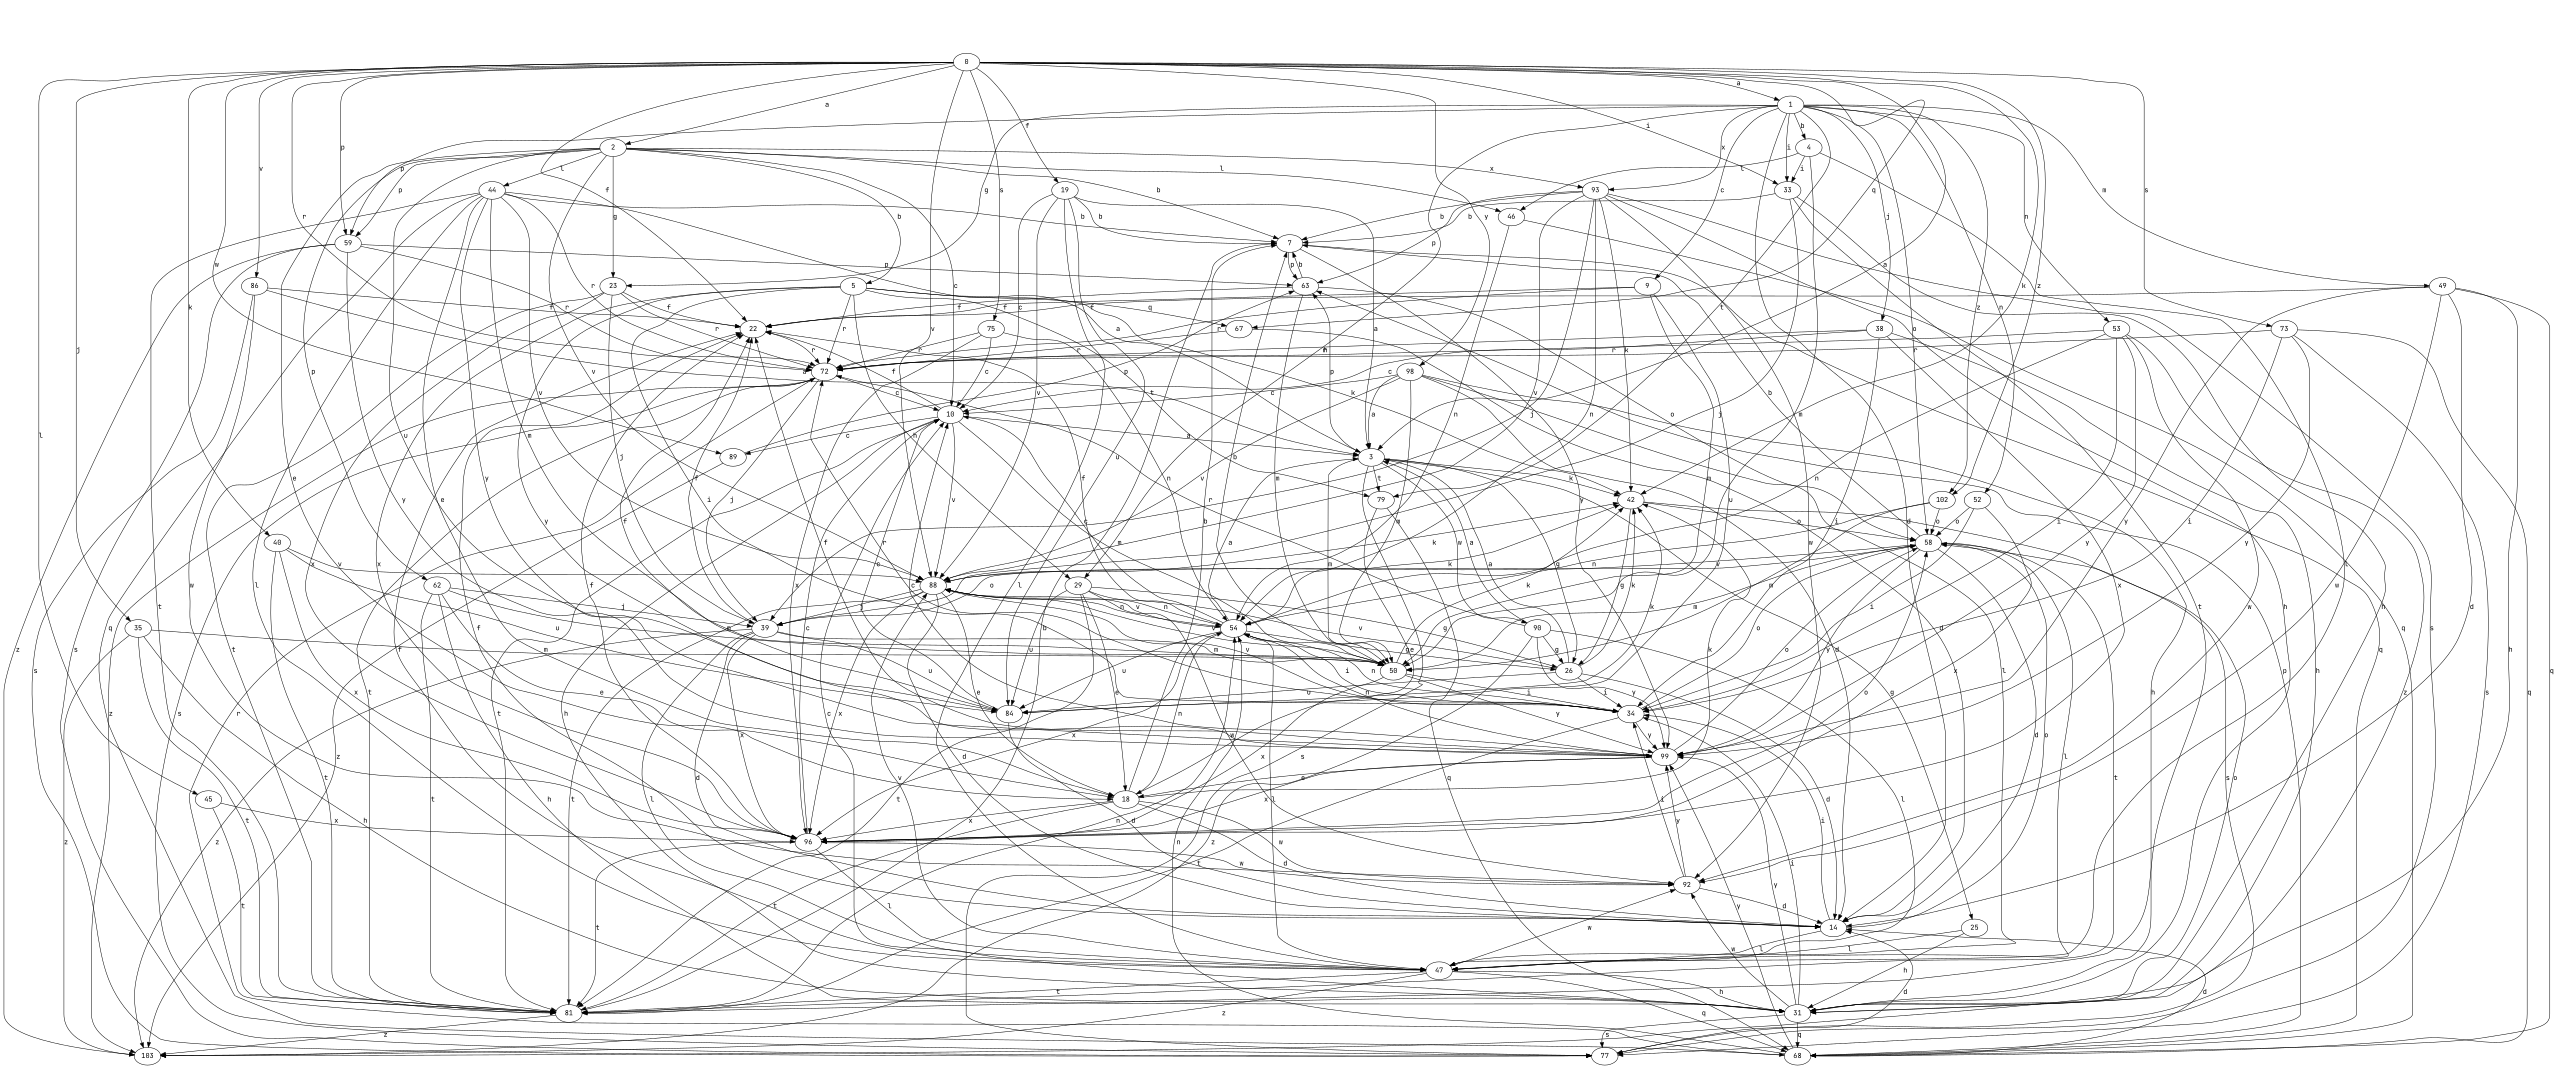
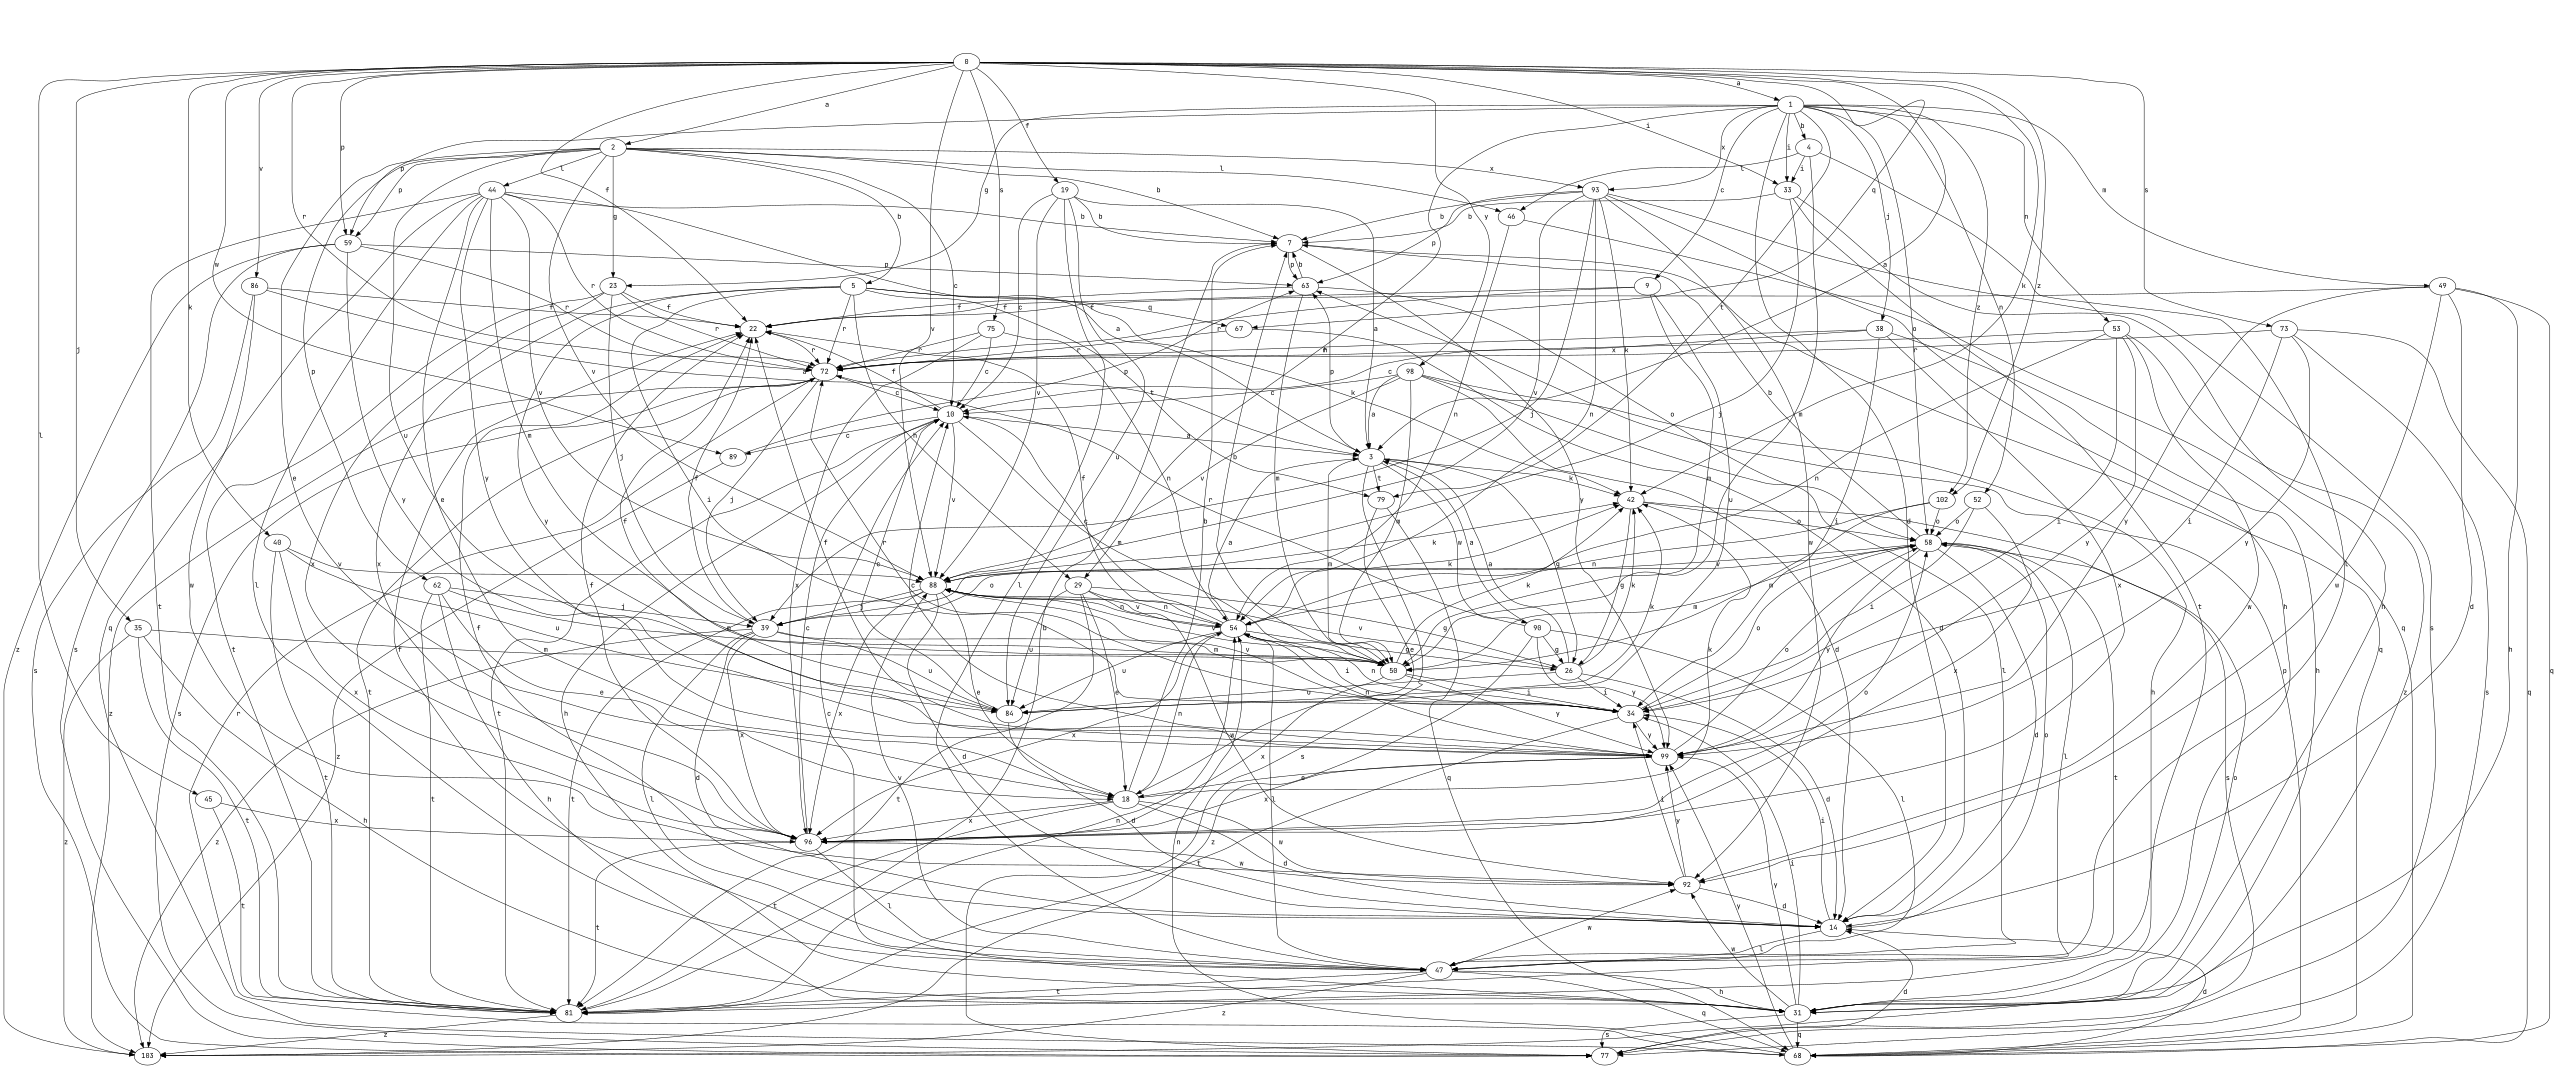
edge "53" -> "72": label "r" -> "x"
node "25": removed
